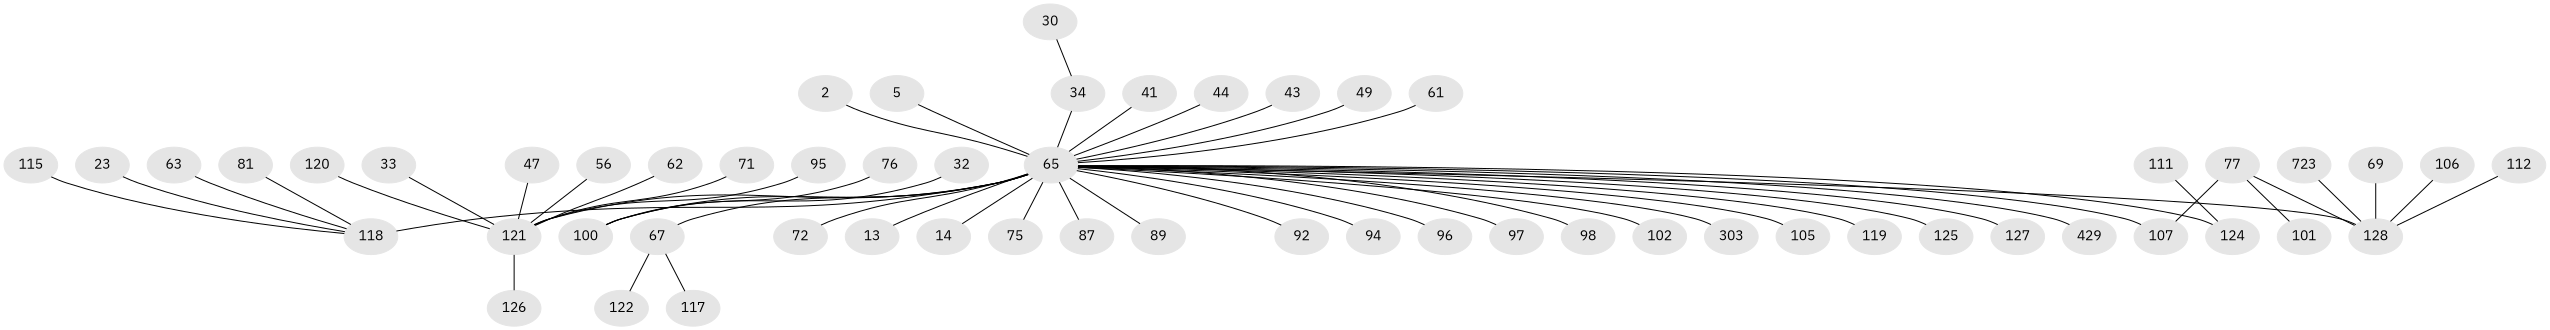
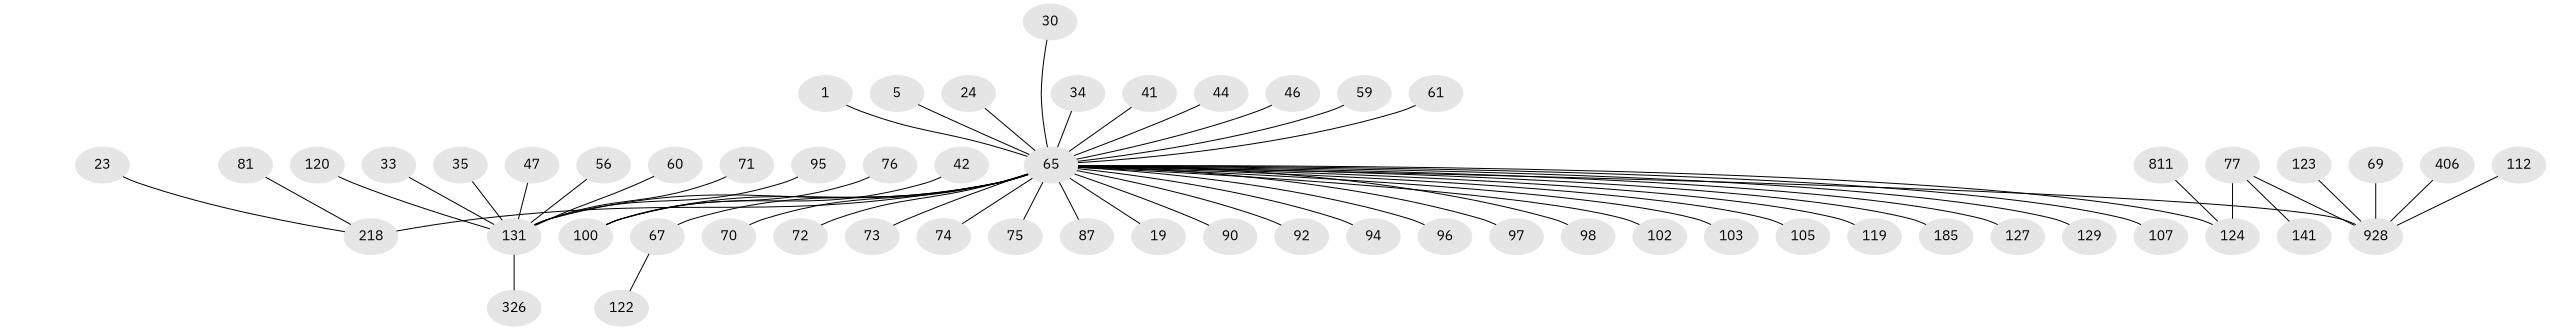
edge "30" -- "34": now "30" -- "65"
node "2": label "2" -> "1"
node "24": added
node "43": label "43" -> "46"
node "49": label "49" -> "59"
node "115": removed
node "63": removed
node "35": added
node "62": label "62" -> "60"
node "32": label "32" -> "42"
node "111": label "111" -> "811"
node "723": label "723" -> "123"
node "106": label "106" -> "406"
edge "77" -- "107": now "77" -- "124"
node "118": label "118" -> "218"
node "121": label "121" -> "131"
node "70": added
node "13": label "13" -> "73"
node "14": label "14" -> "74"
node "89": label "89" -> "19"
node "90": added
node "303": label "303" -> "103"
node "125": label "125" -> "185"
node "429": label "429" -> "129"
node "101": label "101" -> "141"
node "128": label "128" -> "928"
node "126": label "126" -> "326"
node "117": removed
